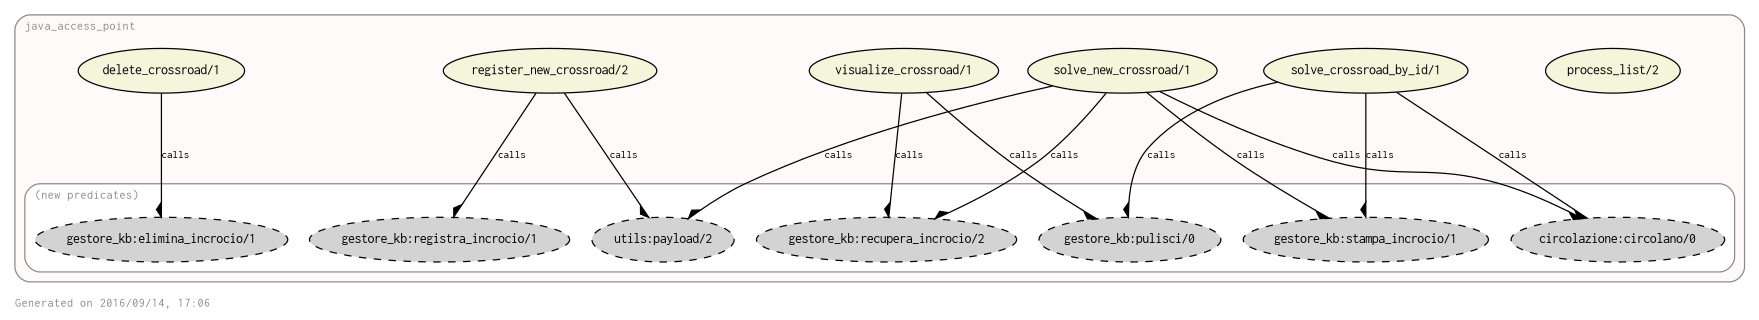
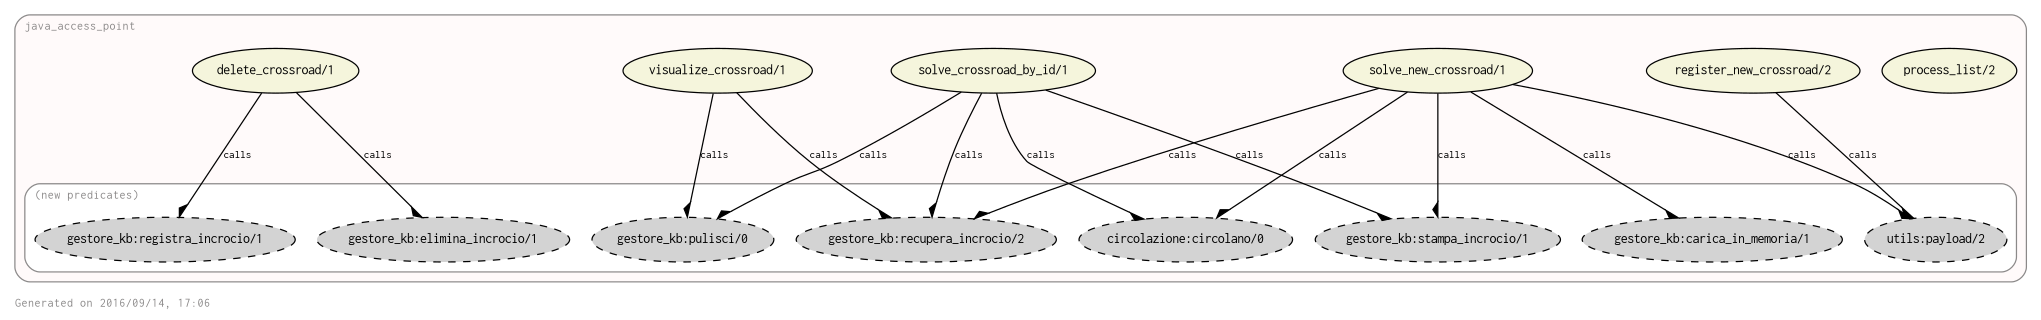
edge "solve_crossroad_by_id/1" -> "gestore_kb:recupera_incrocio/2": added, label "calls"
edge "register_new_crossroad/2" -> "gestore_kb:registra_incrocio/1": now "delete_crossroad/1" -> "gestore_kb:registra_incrocio/1"
node "gestore_kb:carica_in_memoria/1": added
